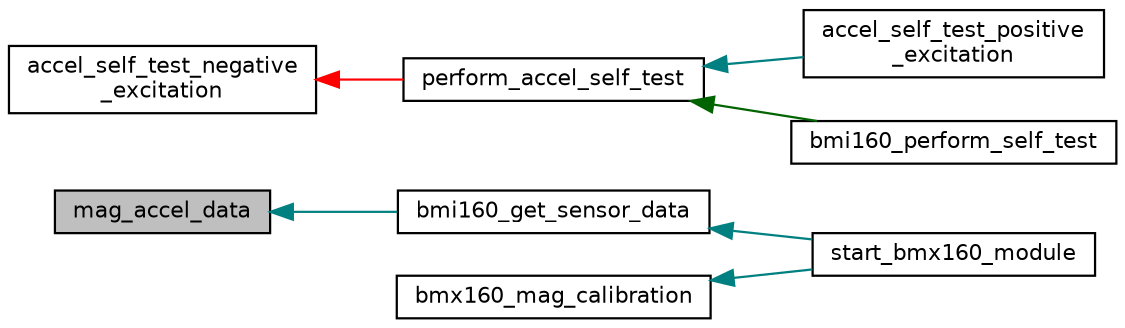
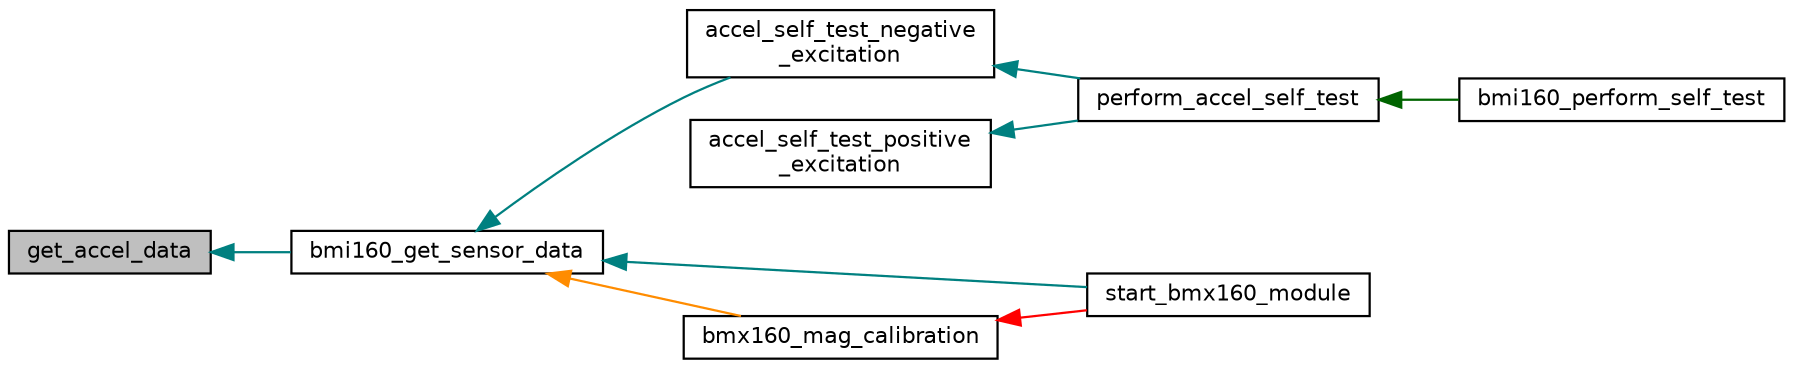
edge "accel_self_test_positive _excitation" -> "perform_accel_self_test": reversed
edge "perform_accel_self_test" -> "accel_self_test_negative _excitation": color red -> teal
edge "accel_self_test_negative _excitation" -> "bmi160_get_sensor_data": added
node "mag_accel_data": label "mag_accel_data" -> "get_accel_data"
edge "start_bmx160_module" -> "bmx160_mag_calibration": color teal -> red
edge "bmx160_mag_calibration" -> "bmi160_get_sensor_data": added
